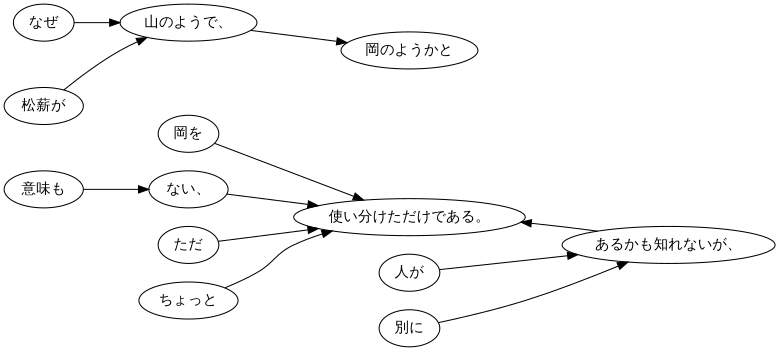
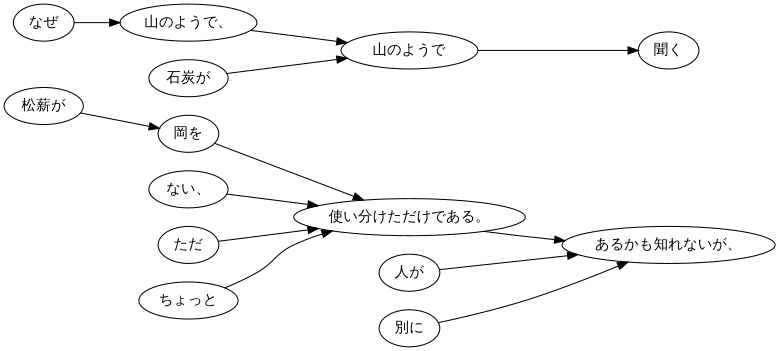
node "岡のようかと": label "岡のようかと" -> "山のようで"
node "聞く": added
edge "松薪が" -> "山のようで、": now "松薪が" -> "岡を"
node "石炭が": added
node "意味も": removed
edge "あるかも知れないが、" -> "使い分けただけである。": reversed
